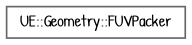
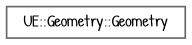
node "UE::Geometry::FUVPacker": label "UE::Geometry::FUVPacker" -> "UE::Geometry::Geometry"
